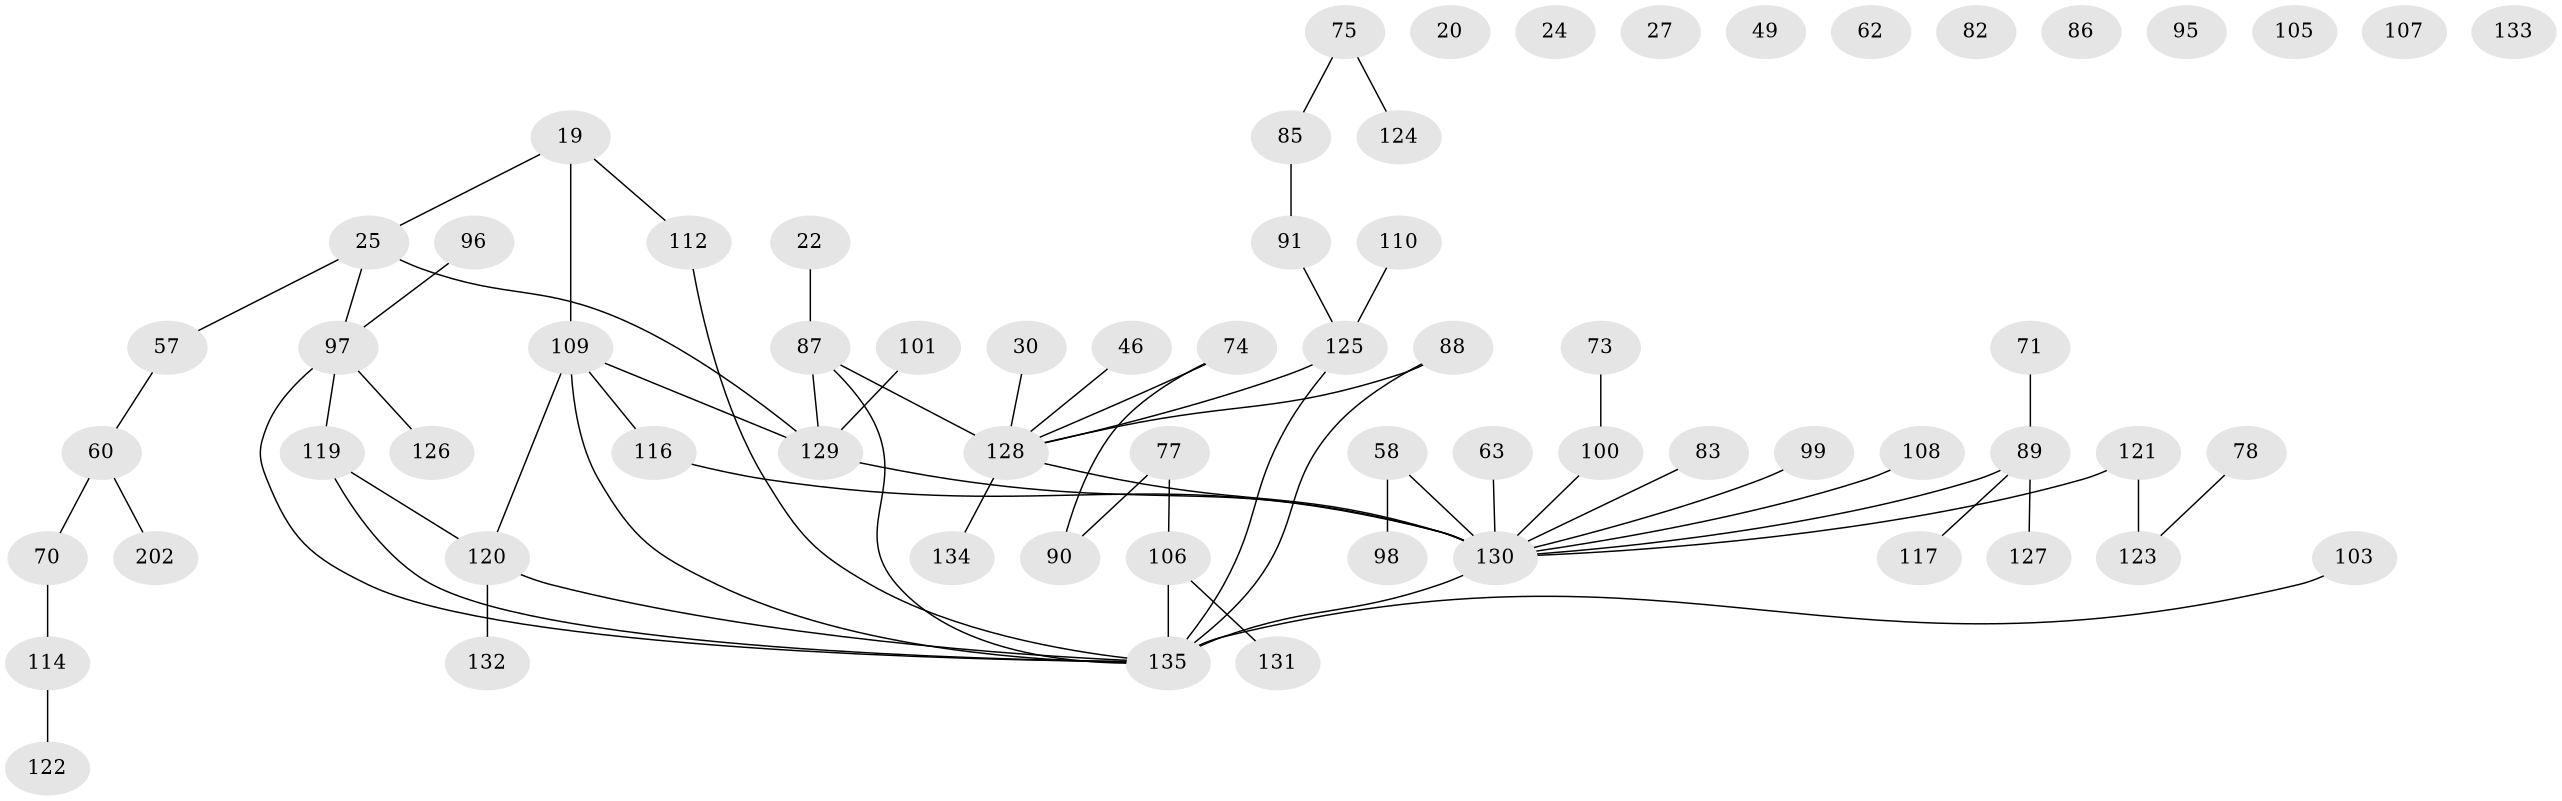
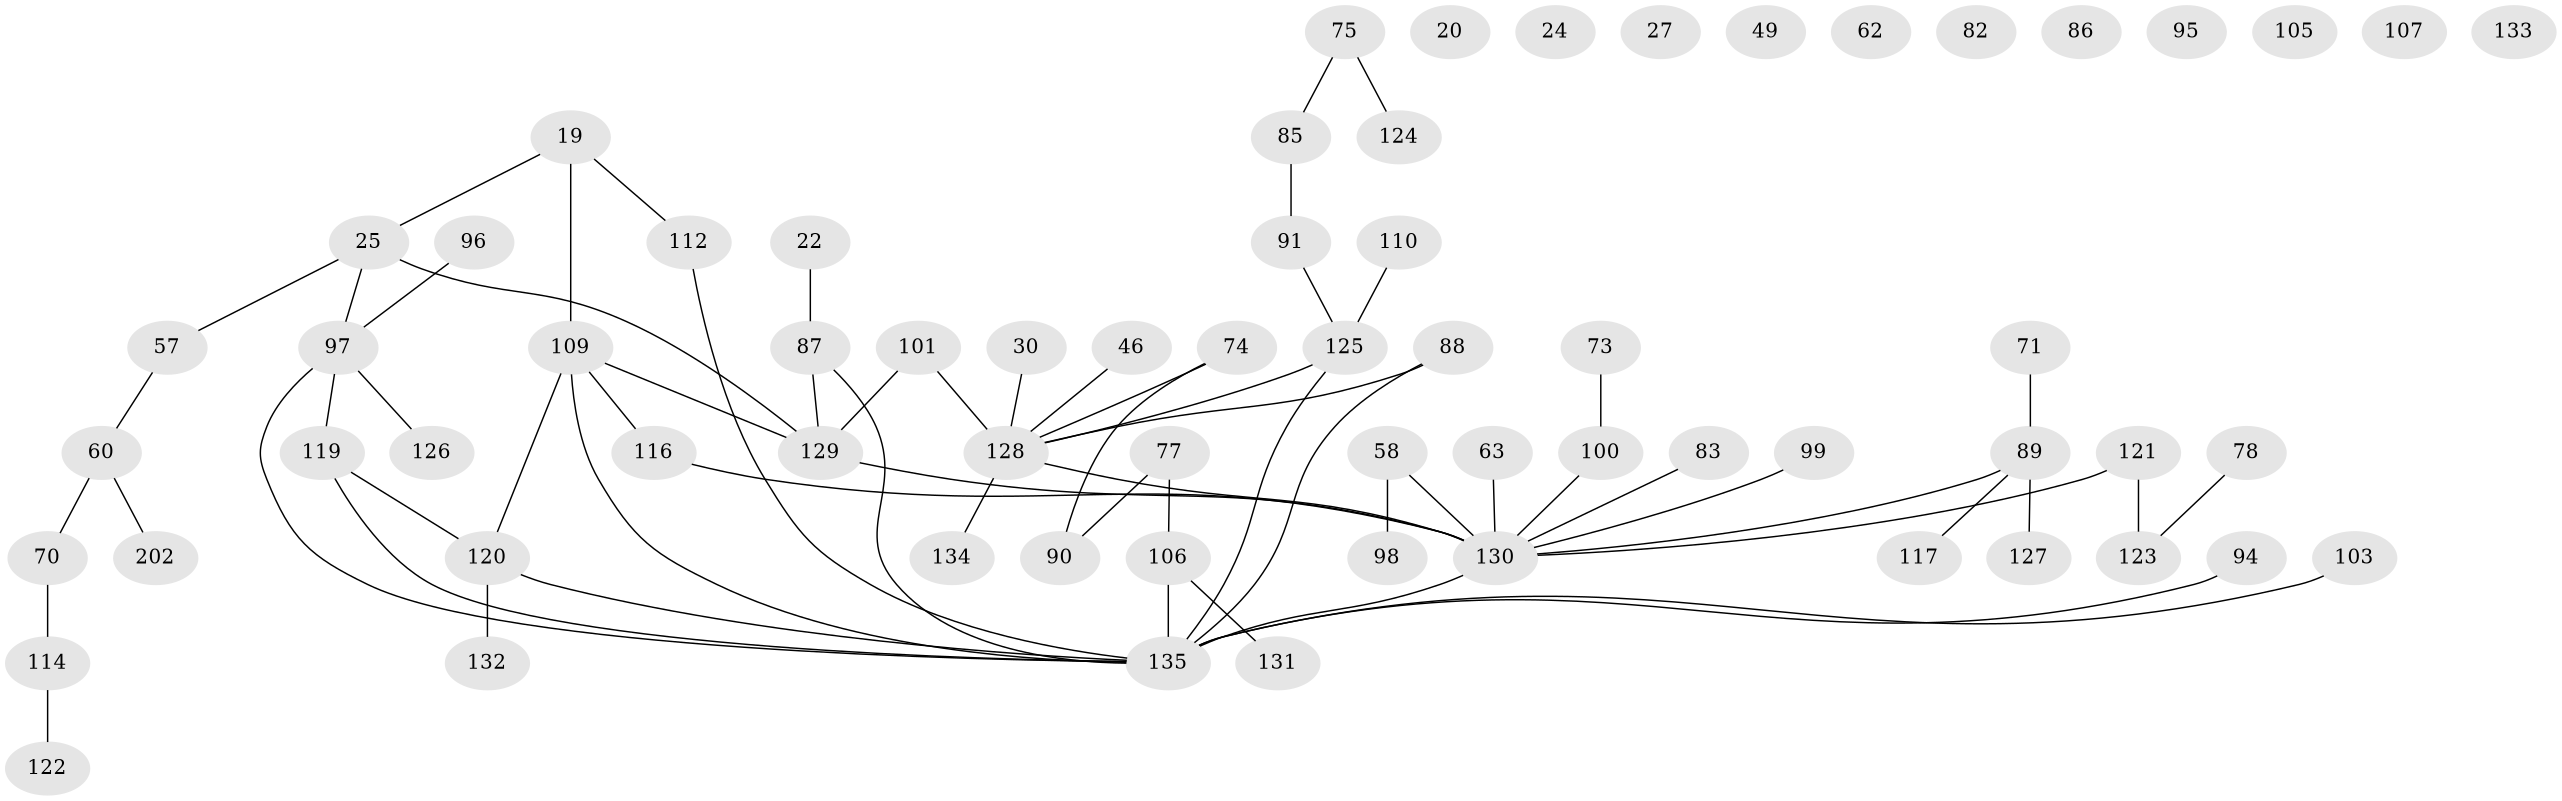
edge "87" -- "128": now "101" -- "128"
node "108": removed
node "94": added
